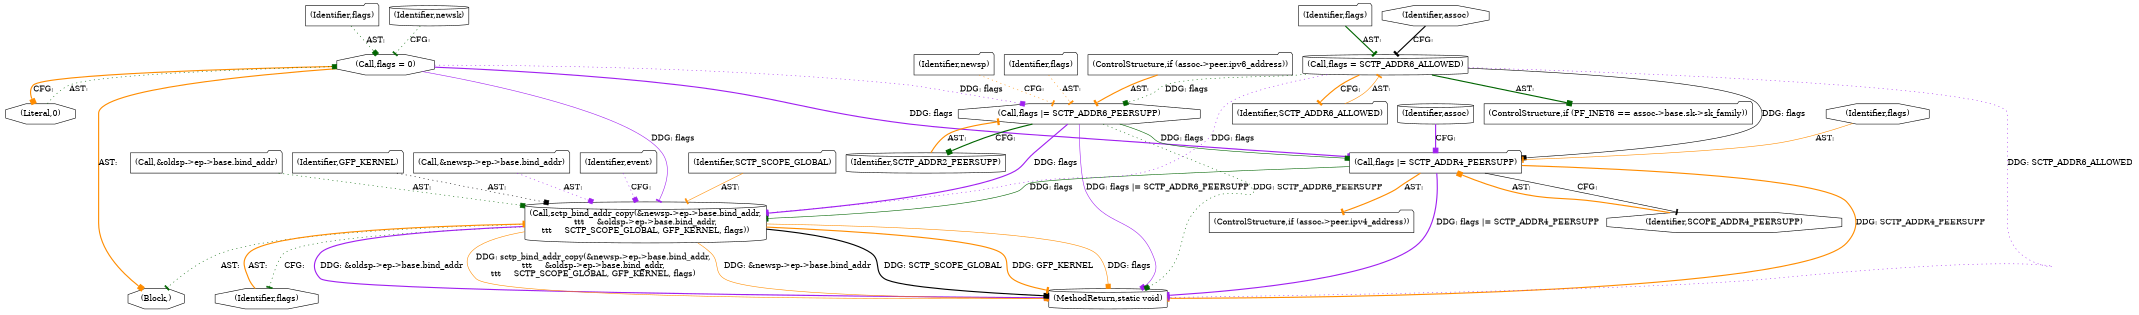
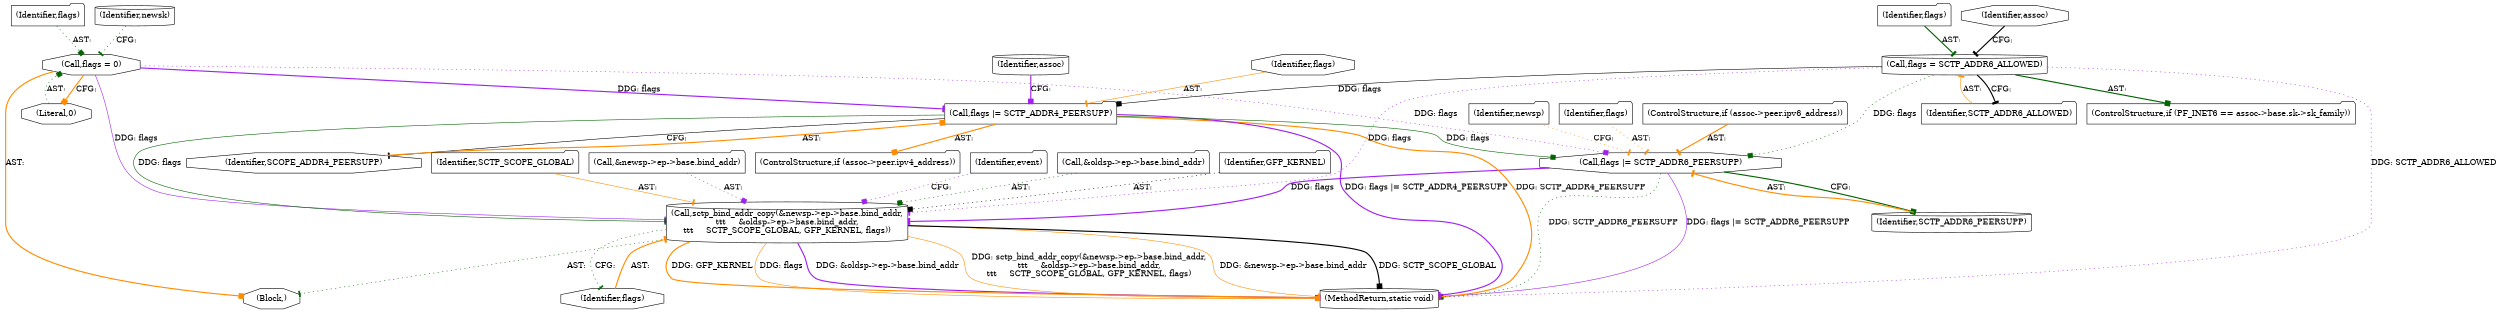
edge "(Call,flags = SCTP_ADDR6_ALLOWED)" -> "(Identifier,SCTP_ADDR6_ALLOWED)": color darkorange -> black
edge "(Call,flags |= SCTP_ADDR6_PEERSUPP)" -> "(Call,flags |= SCTP_ADDR4_PEERSUPP)": reversed
node "(Identifier,SCTP_ADDR2_PEERSUPP)": label "(Identifier,SCTP_ADDR2_PEERSUPP)" -> "(Identifier,SCTP_ADDR6_PEERSUPP)"
edge "(Call,flags |= SCTP_ADDR4_PEERSUPP)" -> "(ControlStructure,if (assoc->peer.ipv4_address))": arrowhead tee -> box
